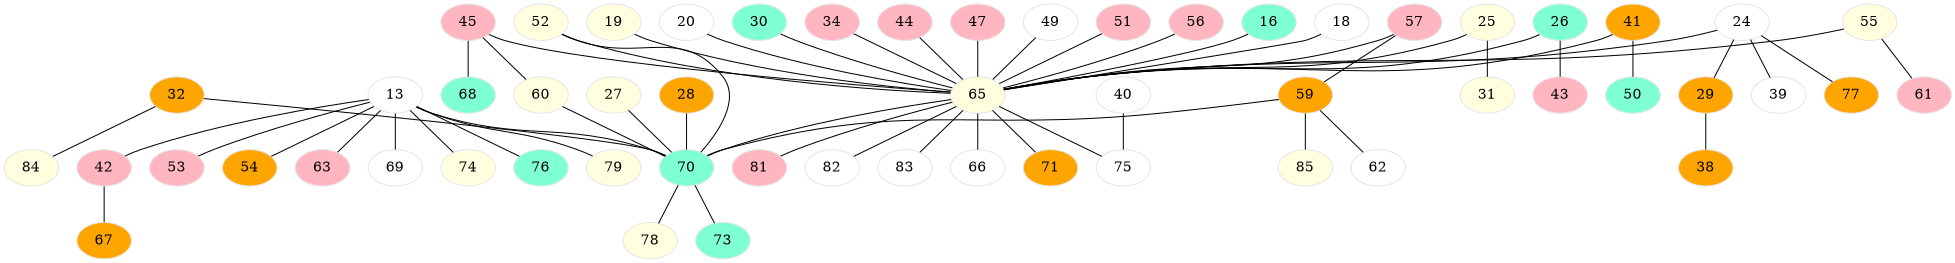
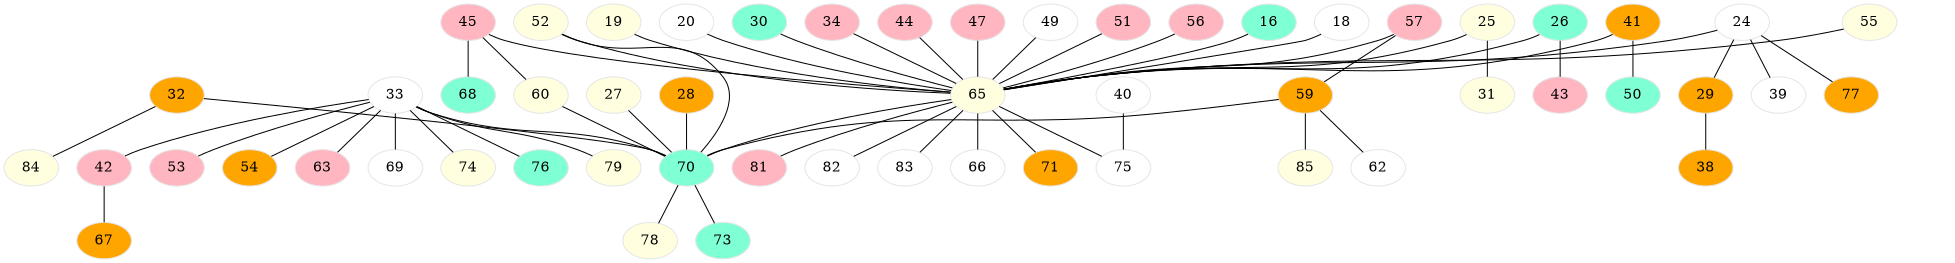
node "13": label "13" -> "33"
node "61": removed
